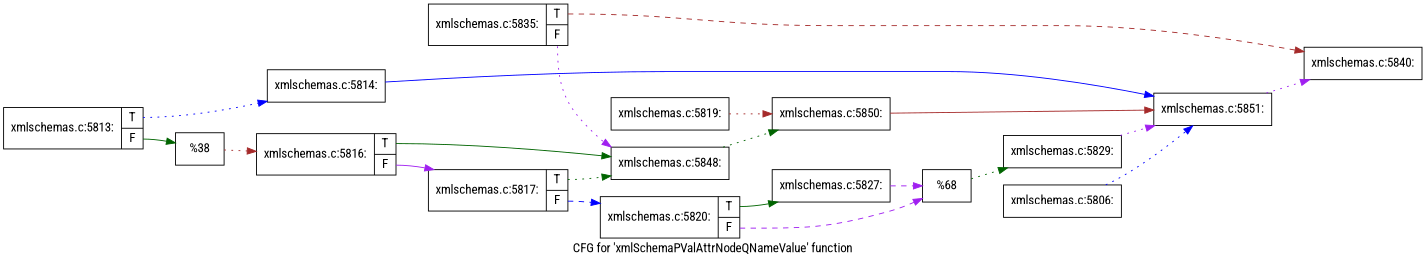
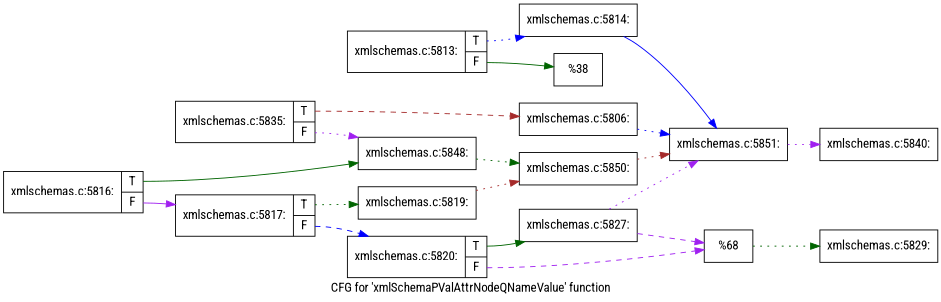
edge "xmlschemas.c:5835:" -> "xmlschemas.c:5840:": now "xmlschemas.c:5835:" -> "xmlschemas.c:5806:"
edge "xmlschemas.c:5850:" -> "xmlschemas.c:5851:": style solid -> dotted
edge "xmlschemas.c:5829:" -> "xmlschemas.c:5851:": now "xmlschemas.c:5827:" -> "xmlschemas.c:5851:"
edge "%38" -> "xmlschemas.c:5816:": removed
edge "xmlschemas.c:5817:" -> "xmlschemas.c:5848:": now "xmlschemas.c:5817:" -> "xmlschemas.c:5819:"
